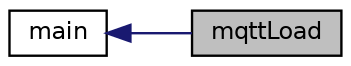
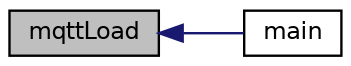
edge "mqttLoad" -> "main": reversed
